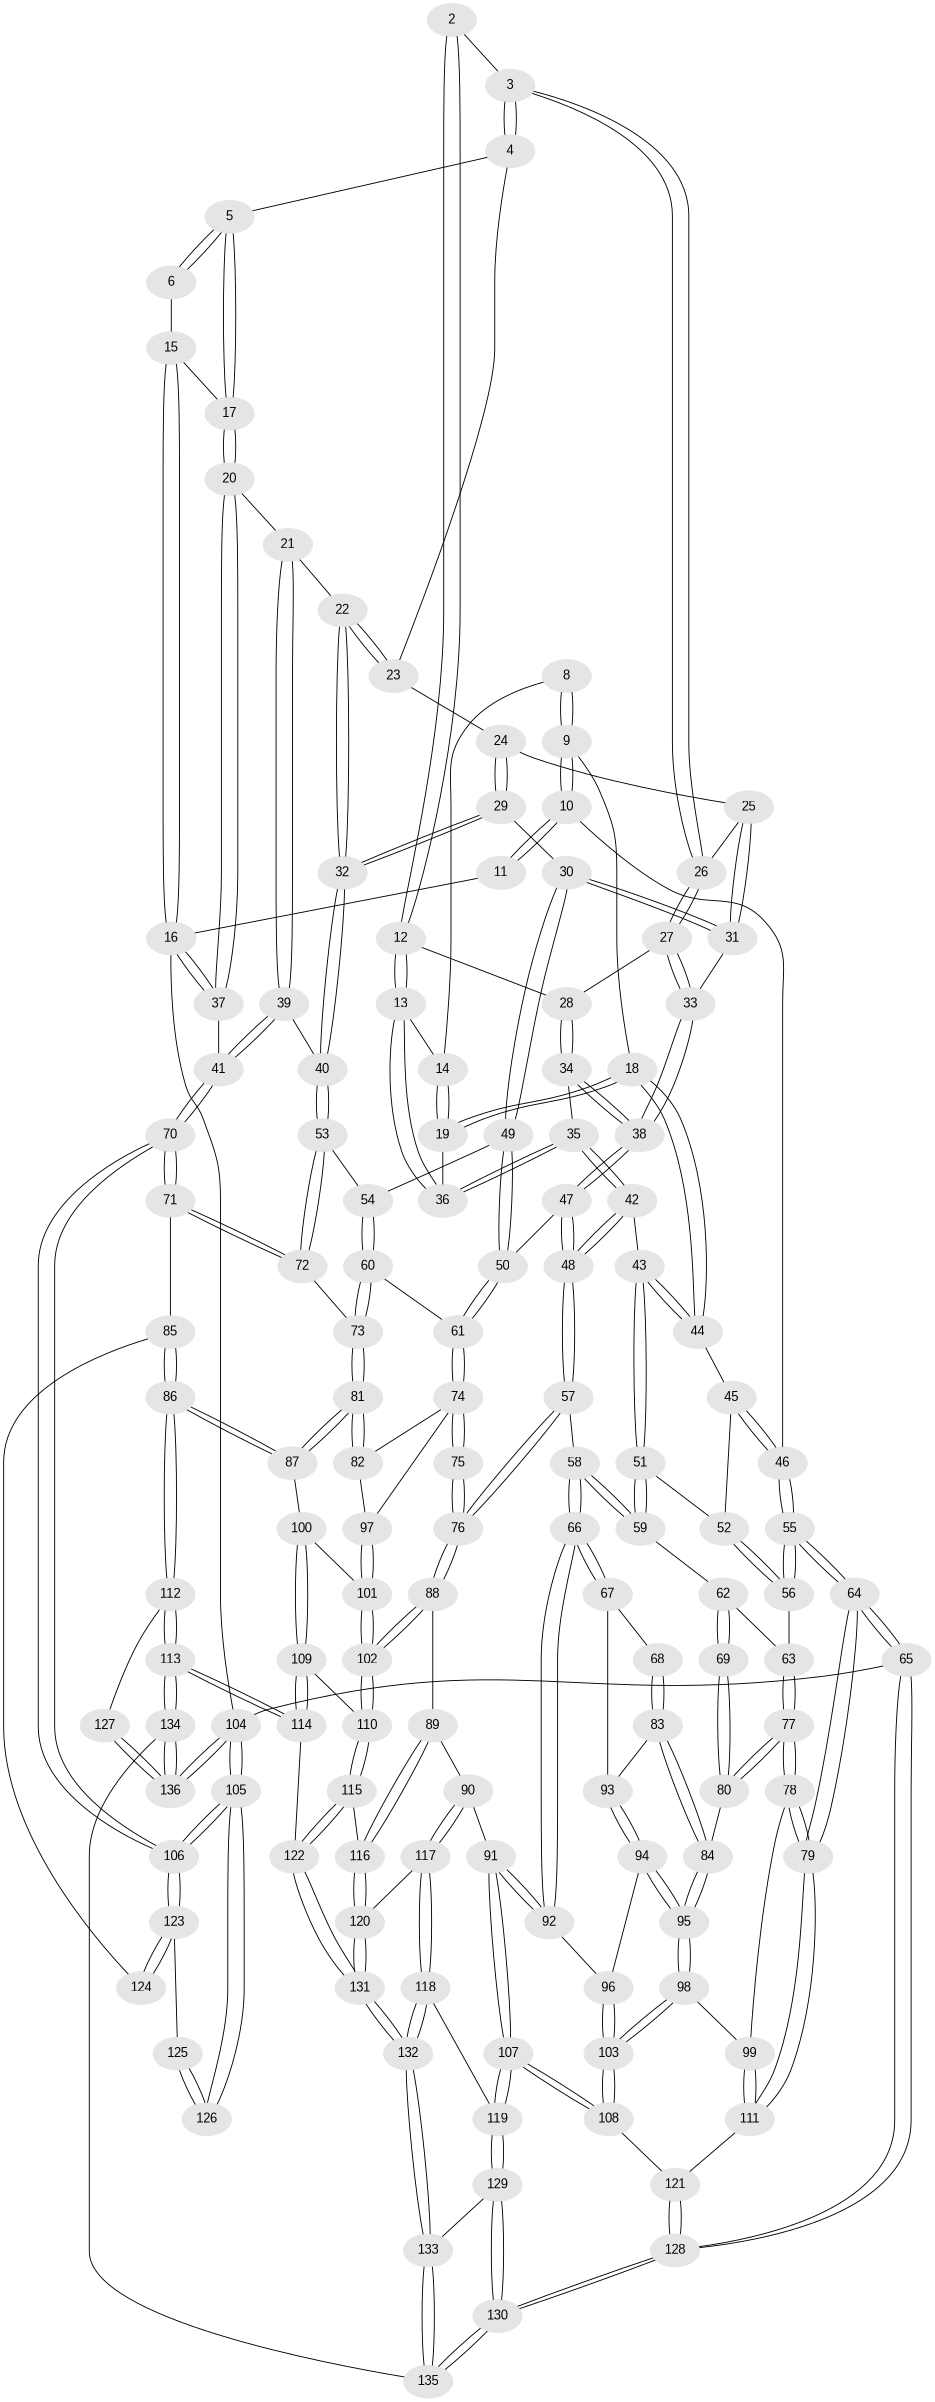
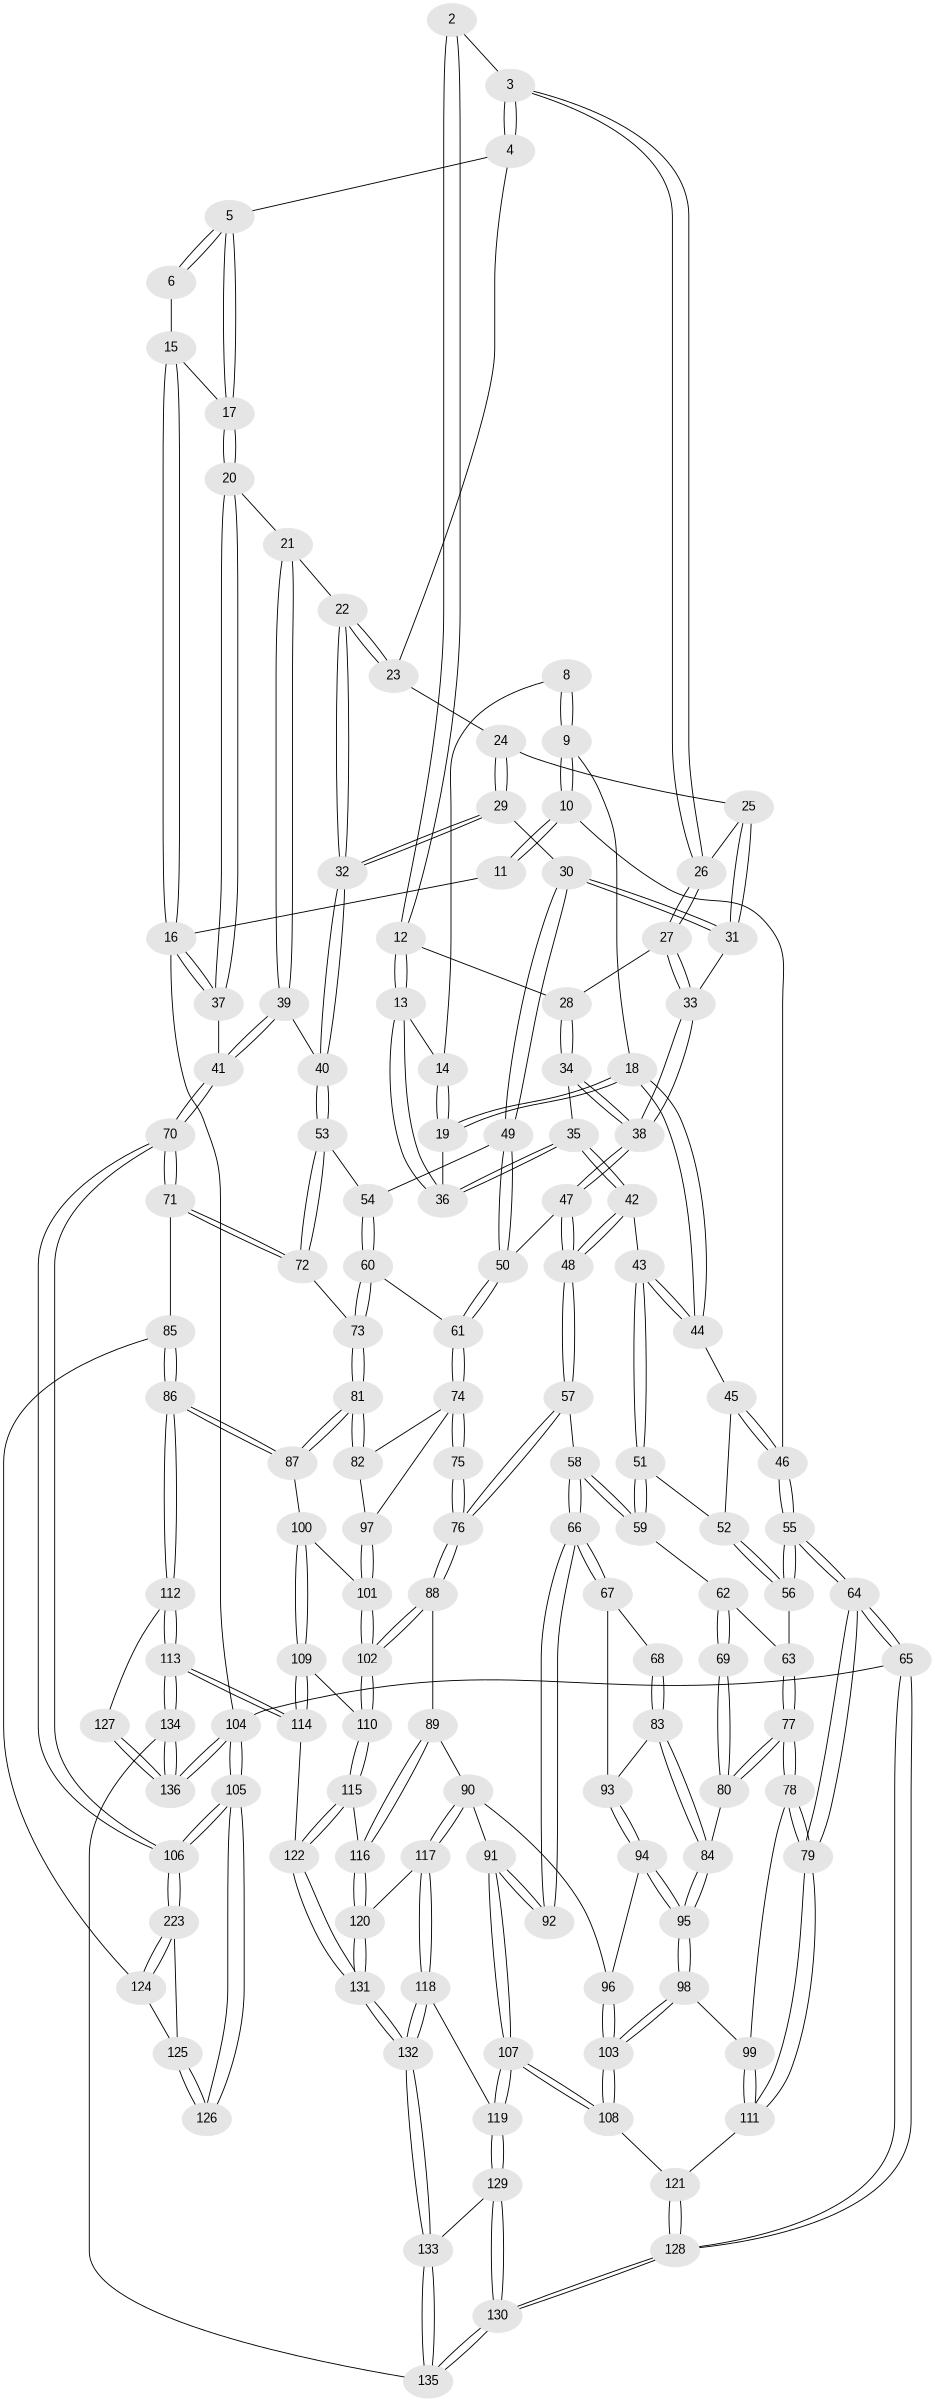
node "123": label "123" -> "223"
edge "92" -- "96": now "90" -- "96"
edge "124" -- "125": added
